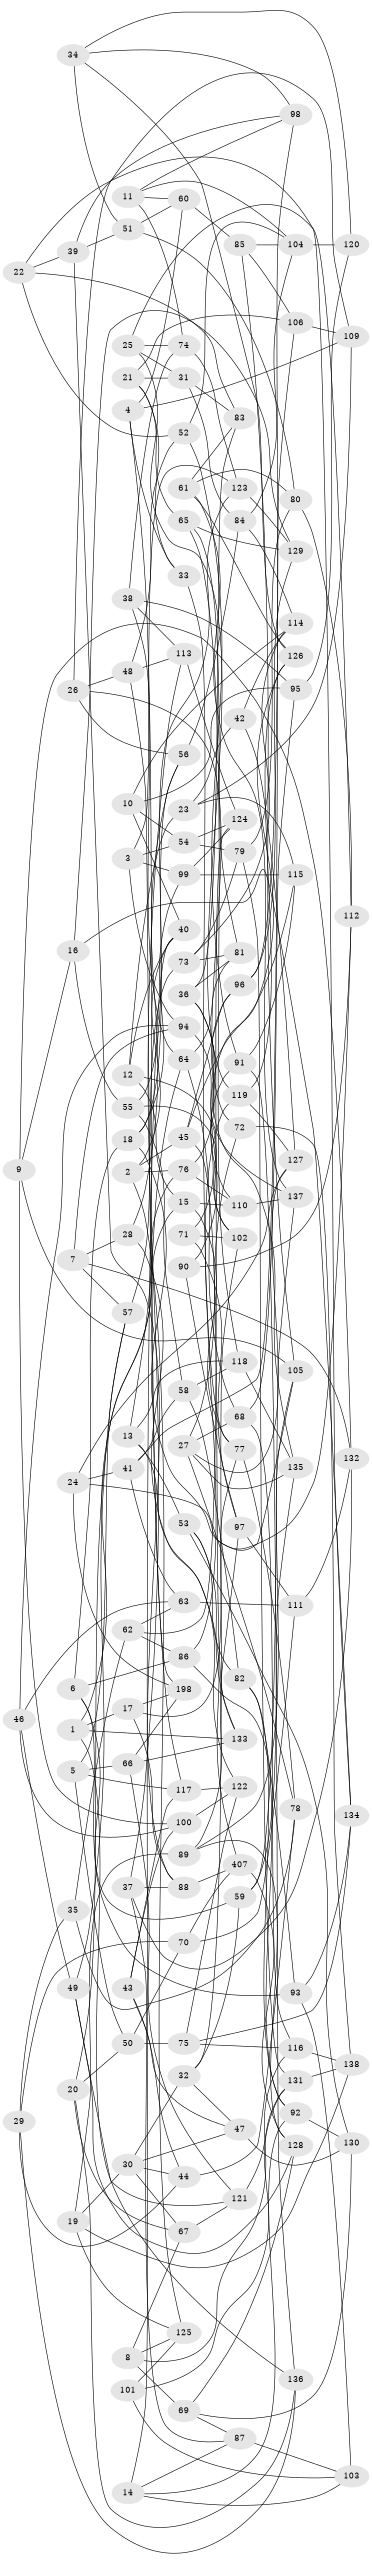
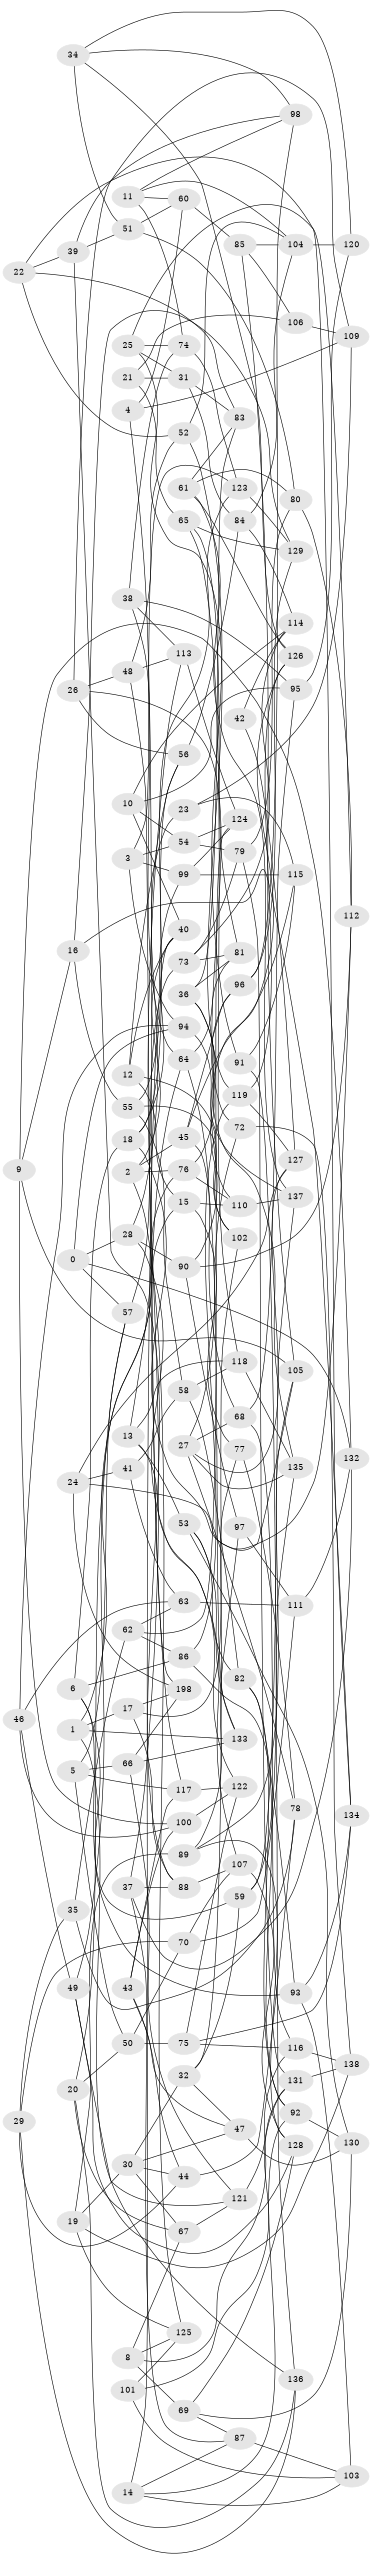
node "33": removed
edge "42" -- "23": removed
edge "106" -- "41": removed
node "71": removed
edge "28" -- "90": added
node "7": label "7" -> "0"
node "407": label "407" -> "107"
